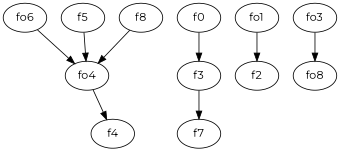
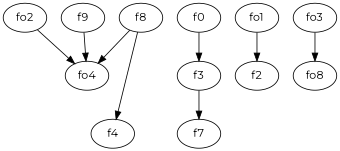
node "fo6": label "fo6" -> "fo2"
node "f5": label "f5" -> "f9"
edge "fo4" -> "f4": now "f8" -> "f4"
